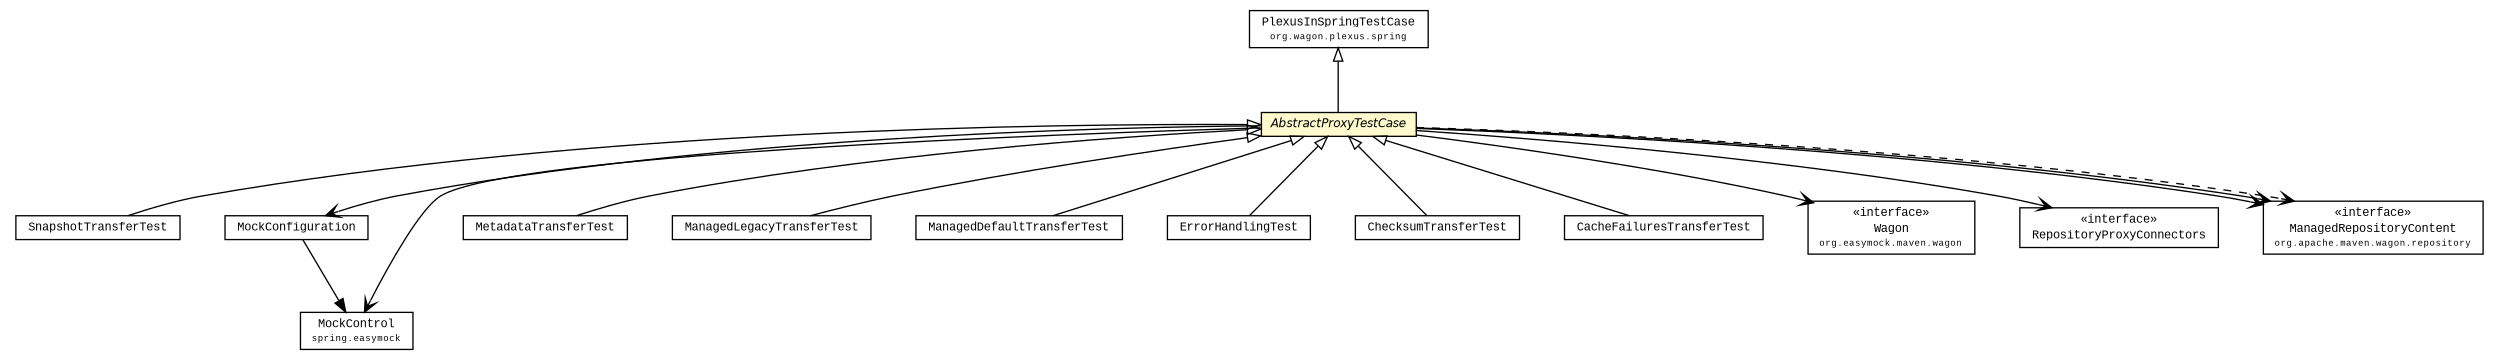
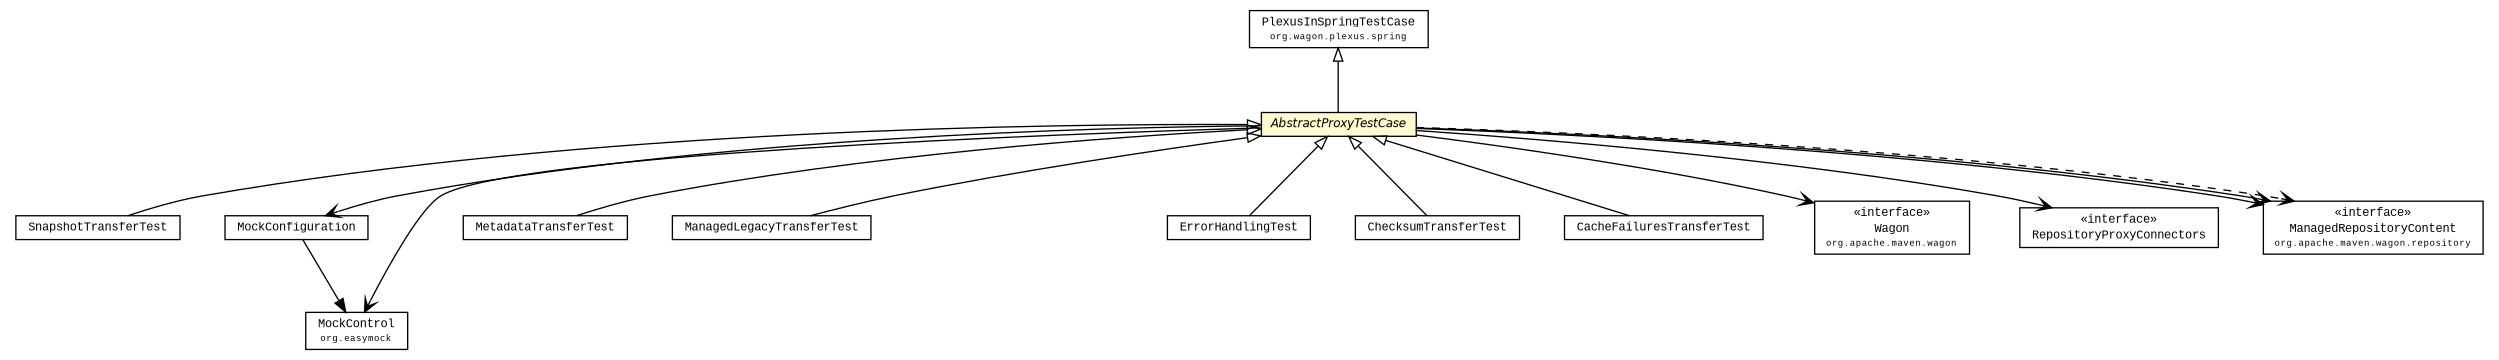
node "ManagedDefaultTransferTest": removed
node "Wagon": text "org.easymock.maven.wagon" -> "org.apache.maven.wagon"
node "MockControl": text "spring.easymock" -> "org.easymock"
